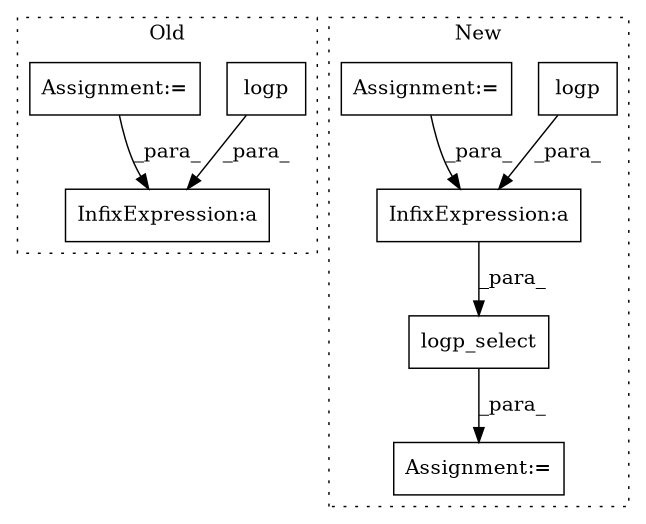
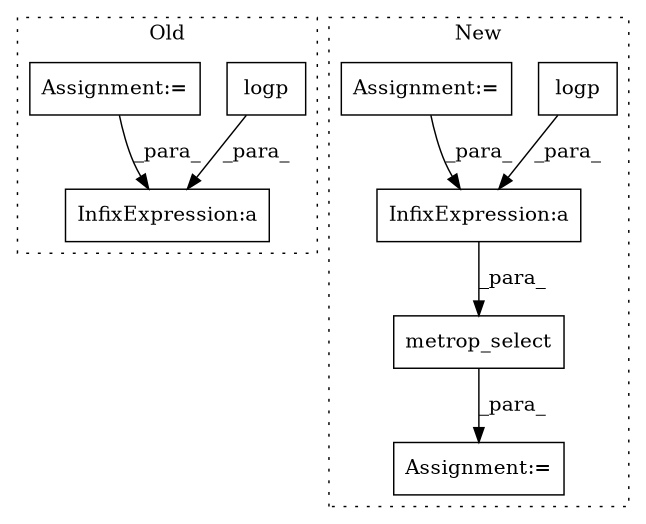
node "logp_select": label "logp_select" -> "metrop_select"
